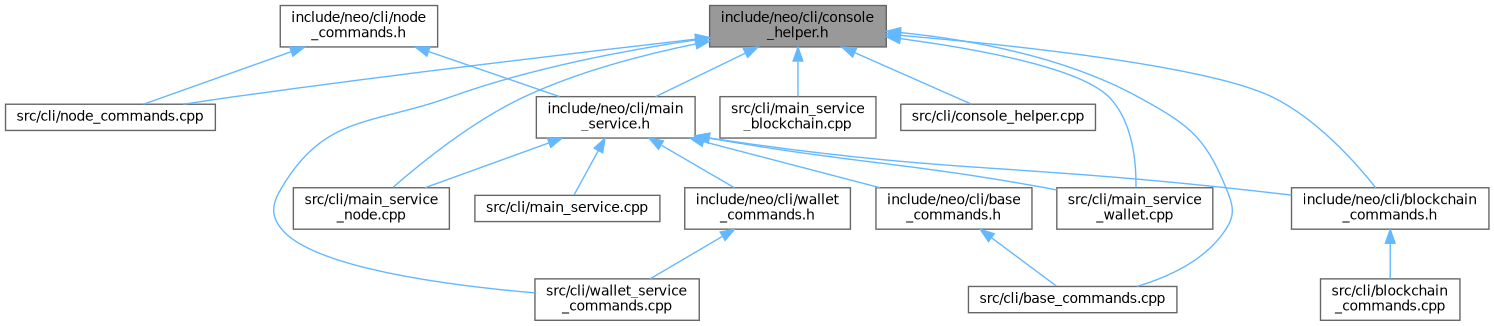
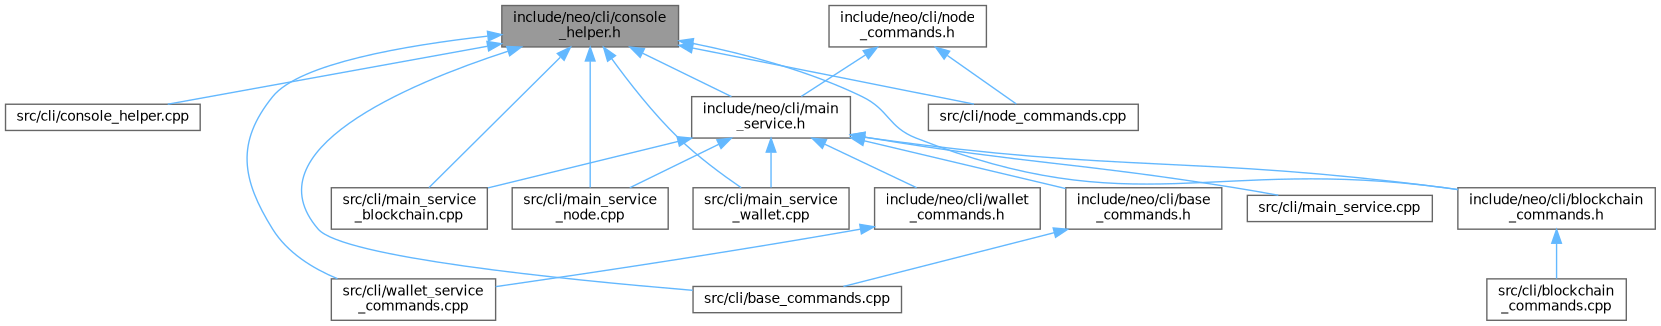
edge "src/cli/main_service _blockchain.cpp" -> "include/neo/cli/main _service.h": added
